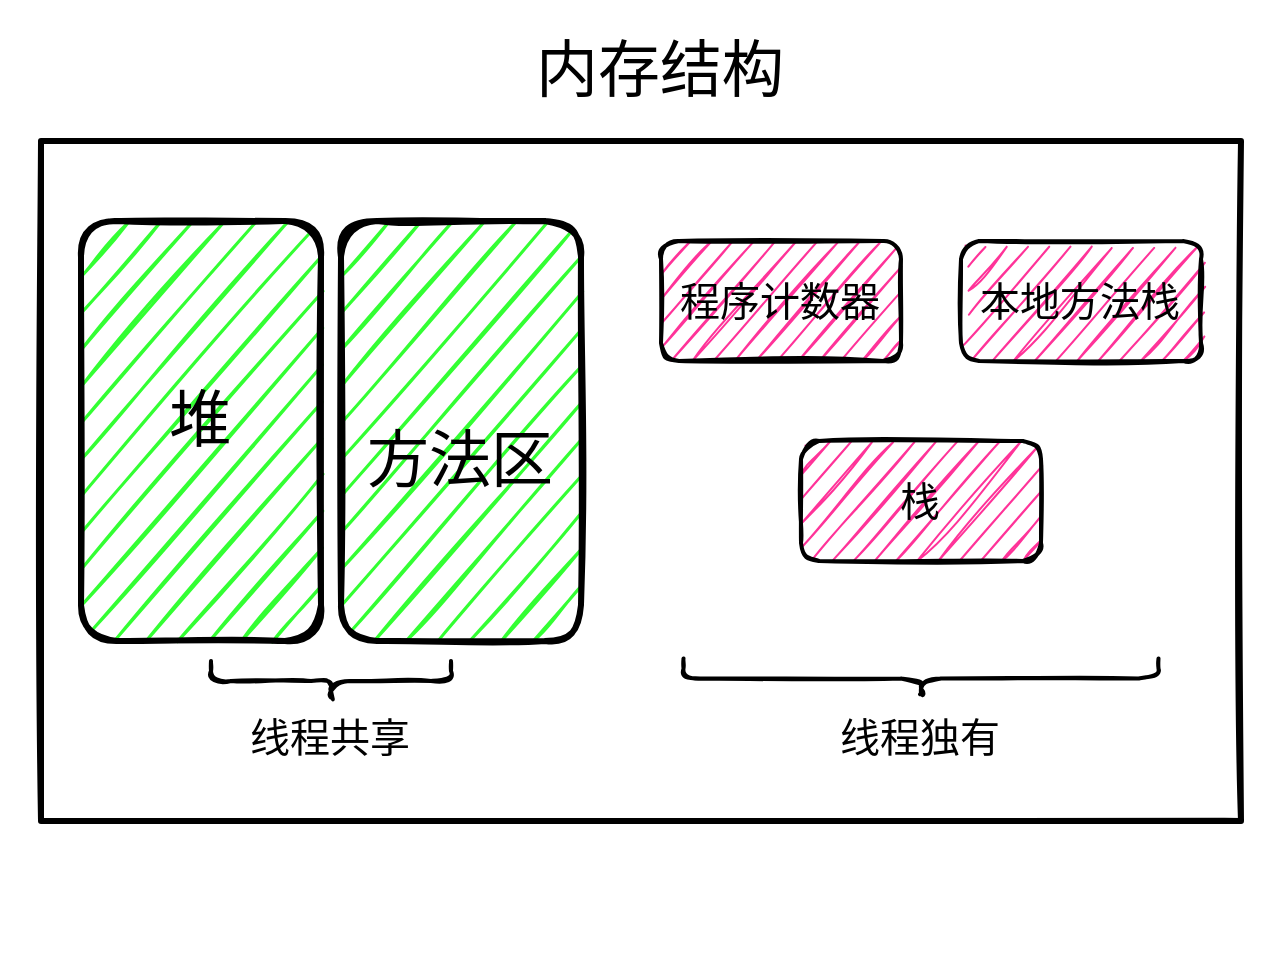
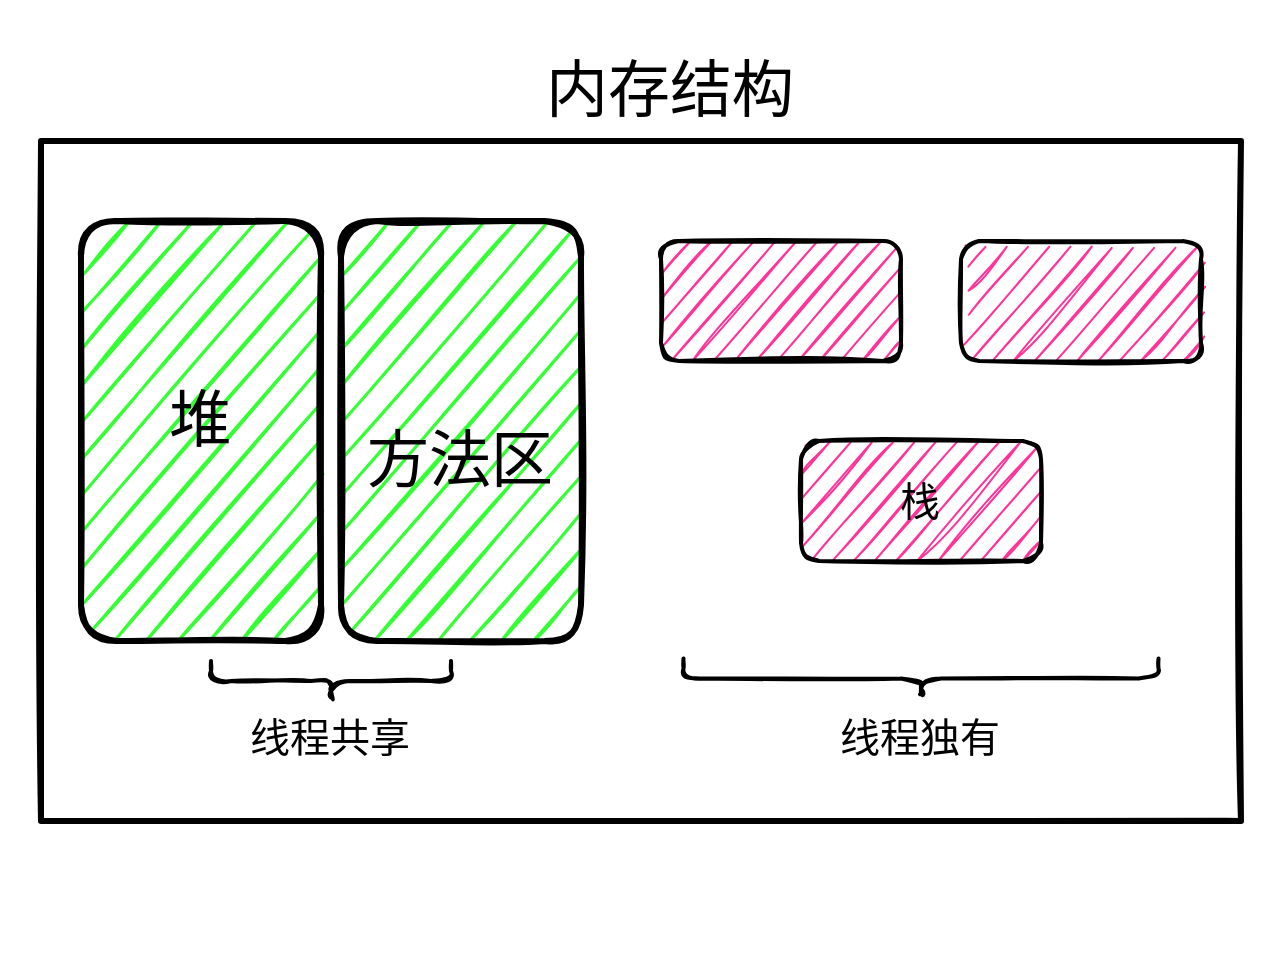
node "内存结构": moved (661, 71) -> (671, 91)
node "程序计数器": removed
node "本地方法栈": removed
